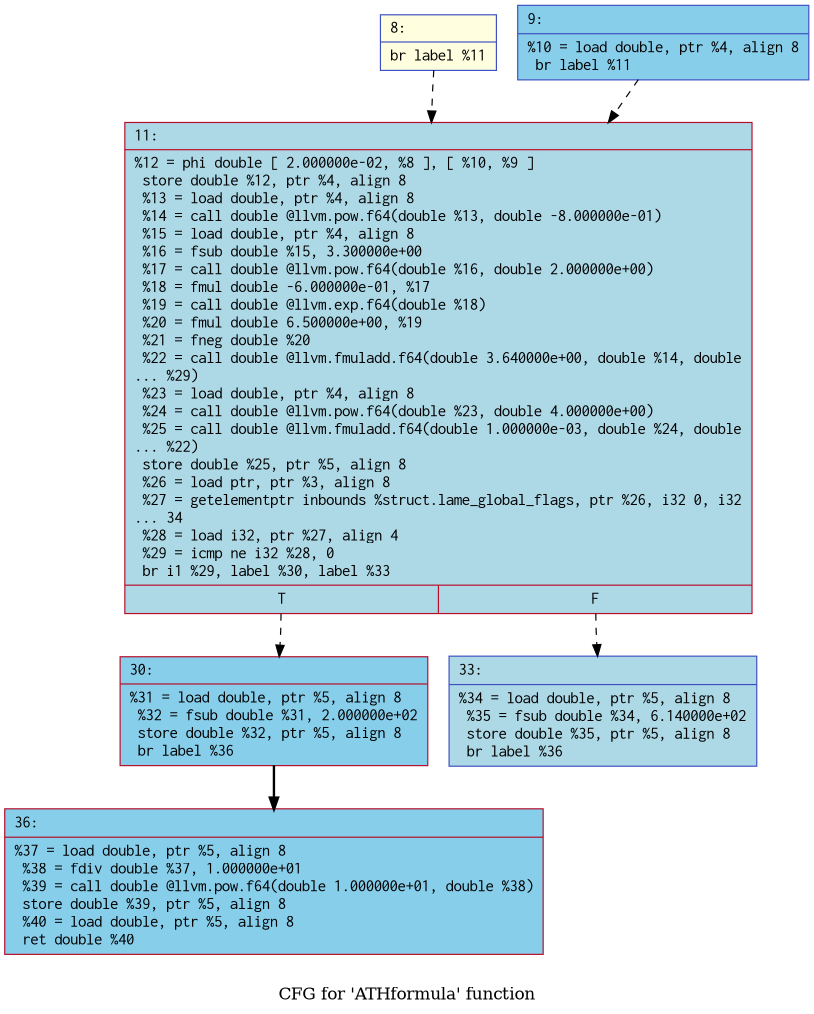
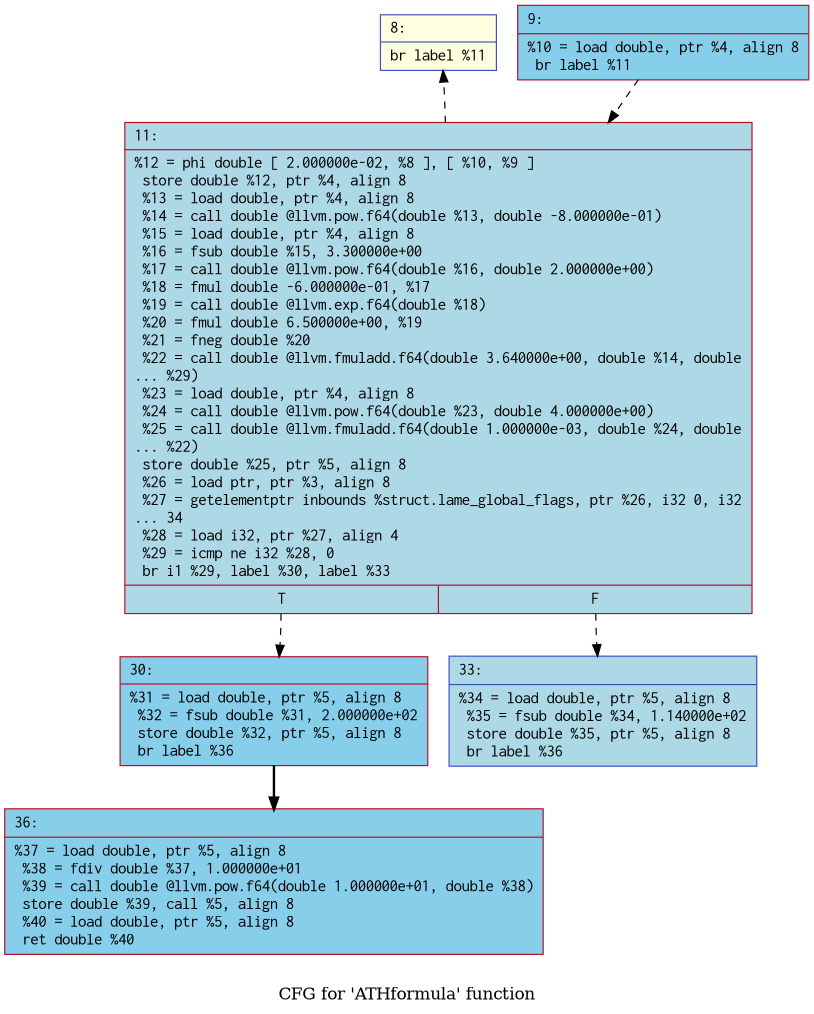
node "9:": color #3d50c3ff -> #b70d28ff
edge "8:" -> "11:": reversed
node "33:": text "%35 = fsub double %34, 6.140000e+02" -> "%35 = fsub double %34, 1.140000e+02"
node "36:": text "store double %39, ptr %5, align 8" -> "store double %39, call %5, align 8"
